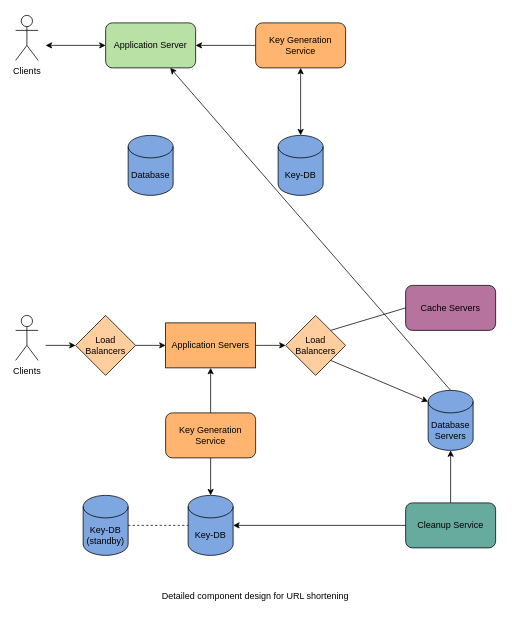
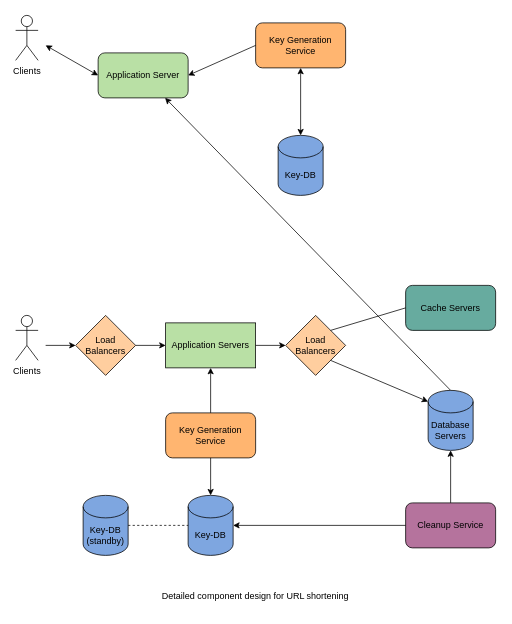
node "Application Server": moved (150, 45) -> (143, 75)
node "Database": removed
node "Cache Servers": fillcolor #b5739d -> #67ab9f
node "Application Servers": fillcolor #ffb570 -> #b9e0a5
node "Cleanup Service": fillcolor #67ab9f -> #b5739d
